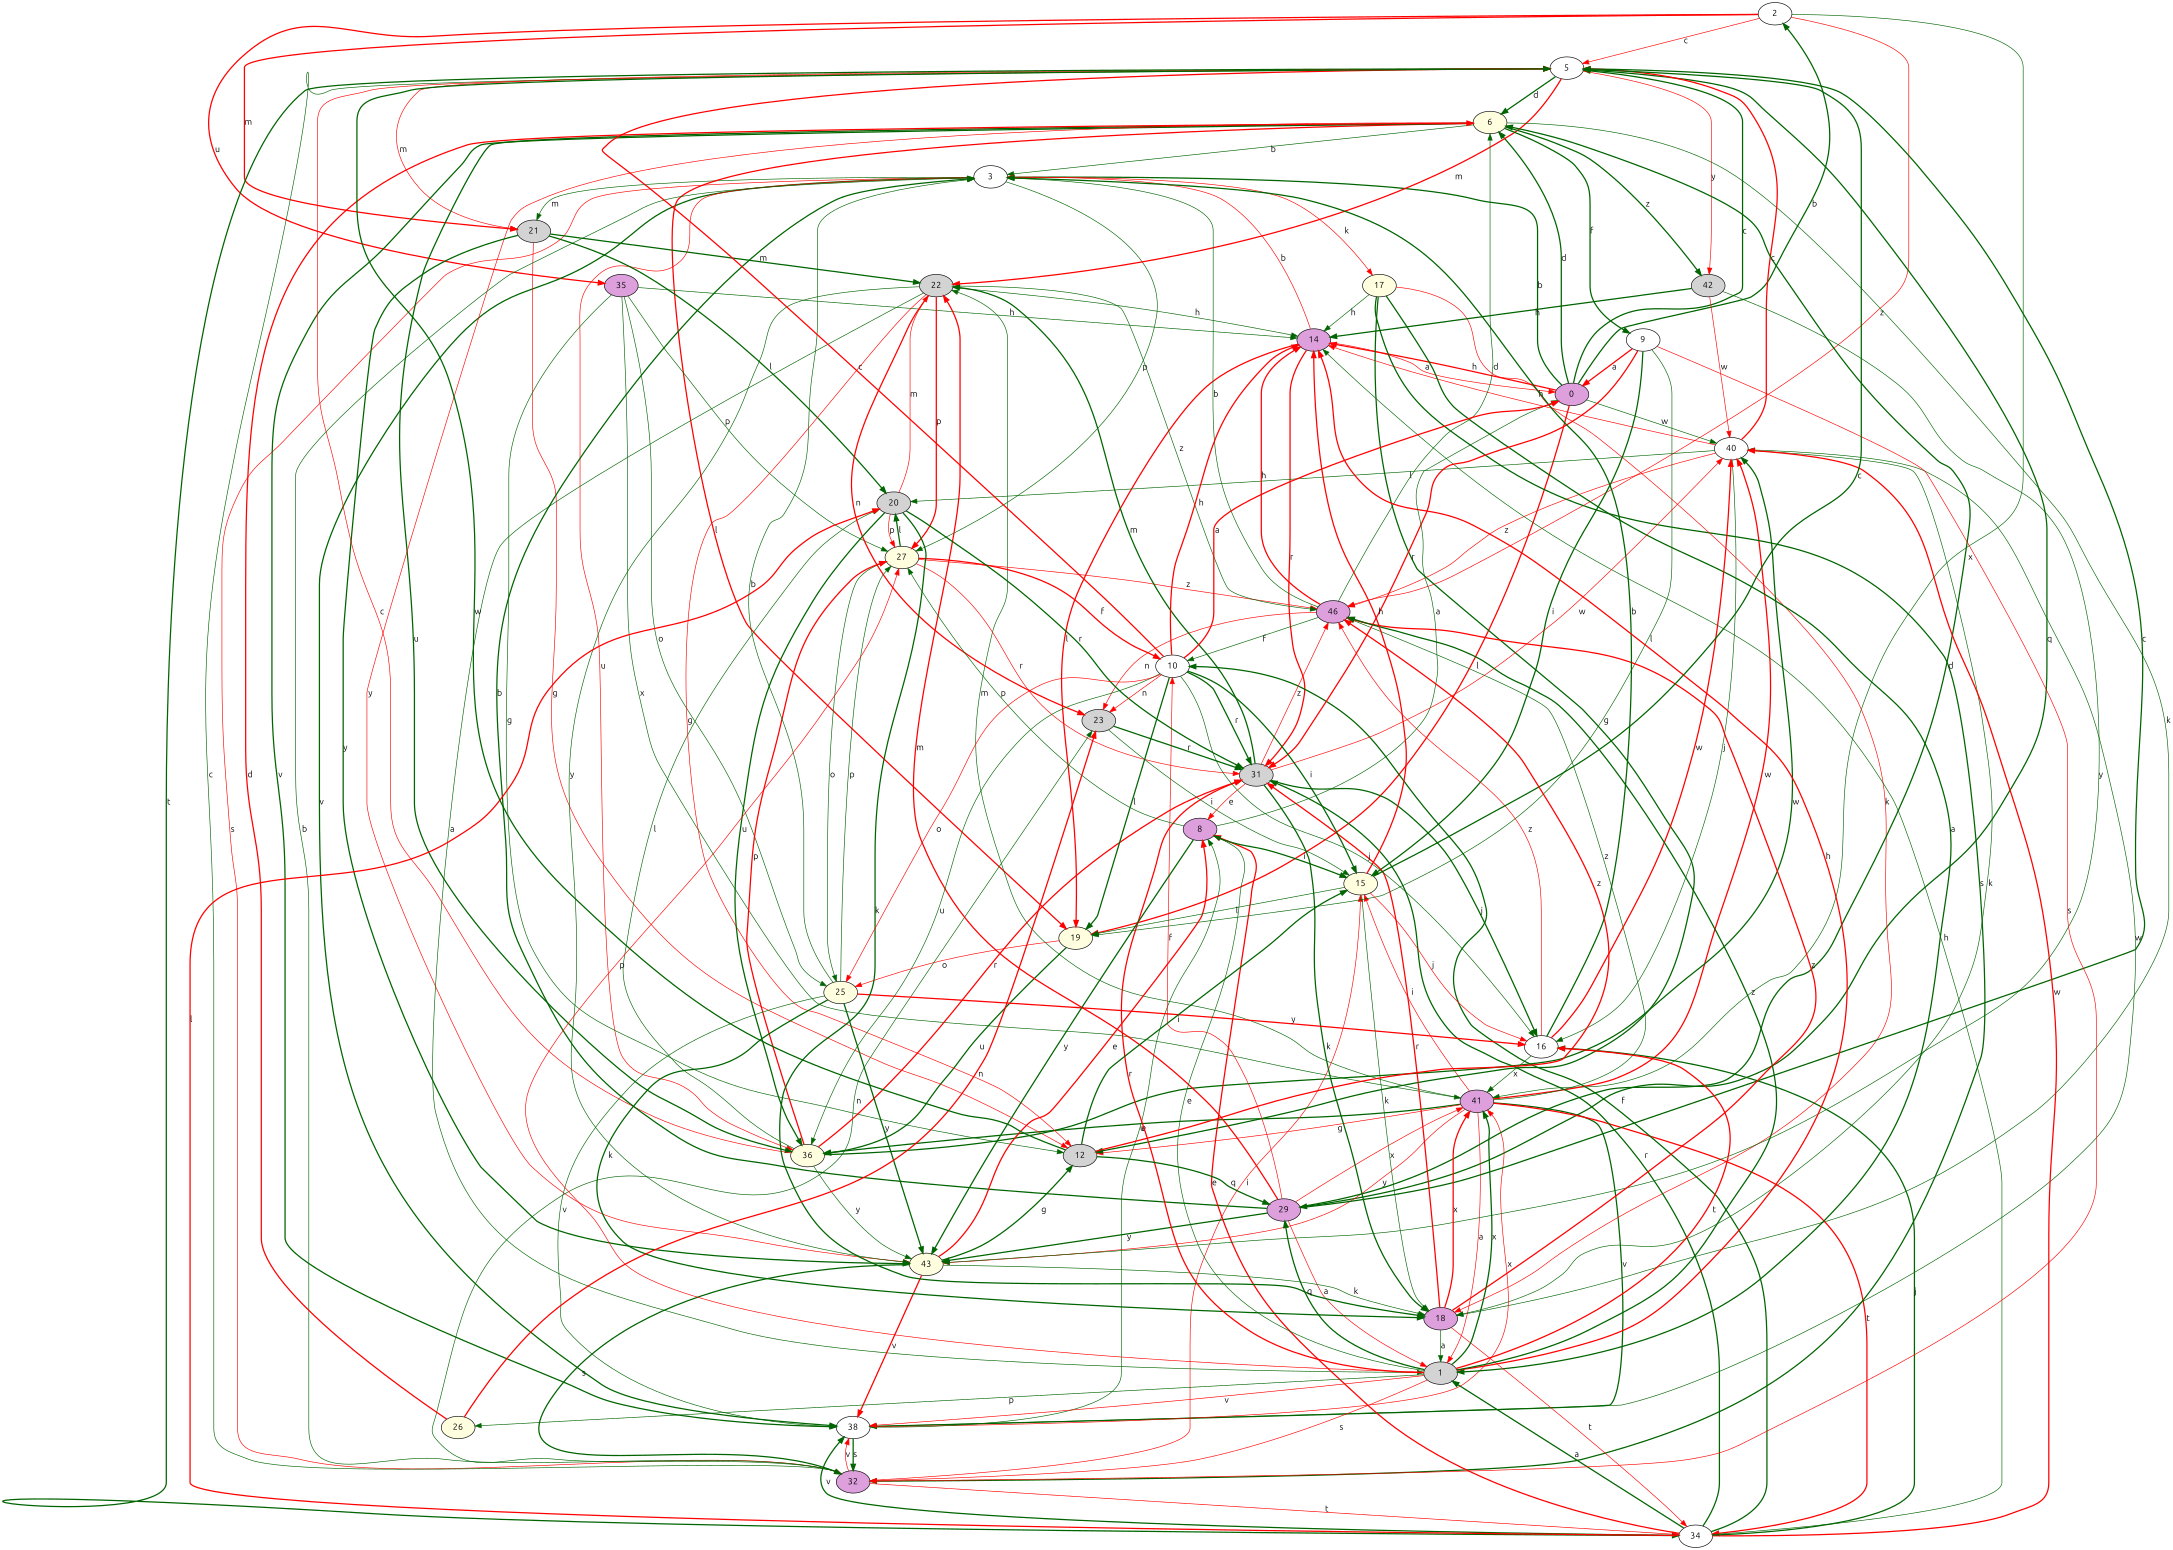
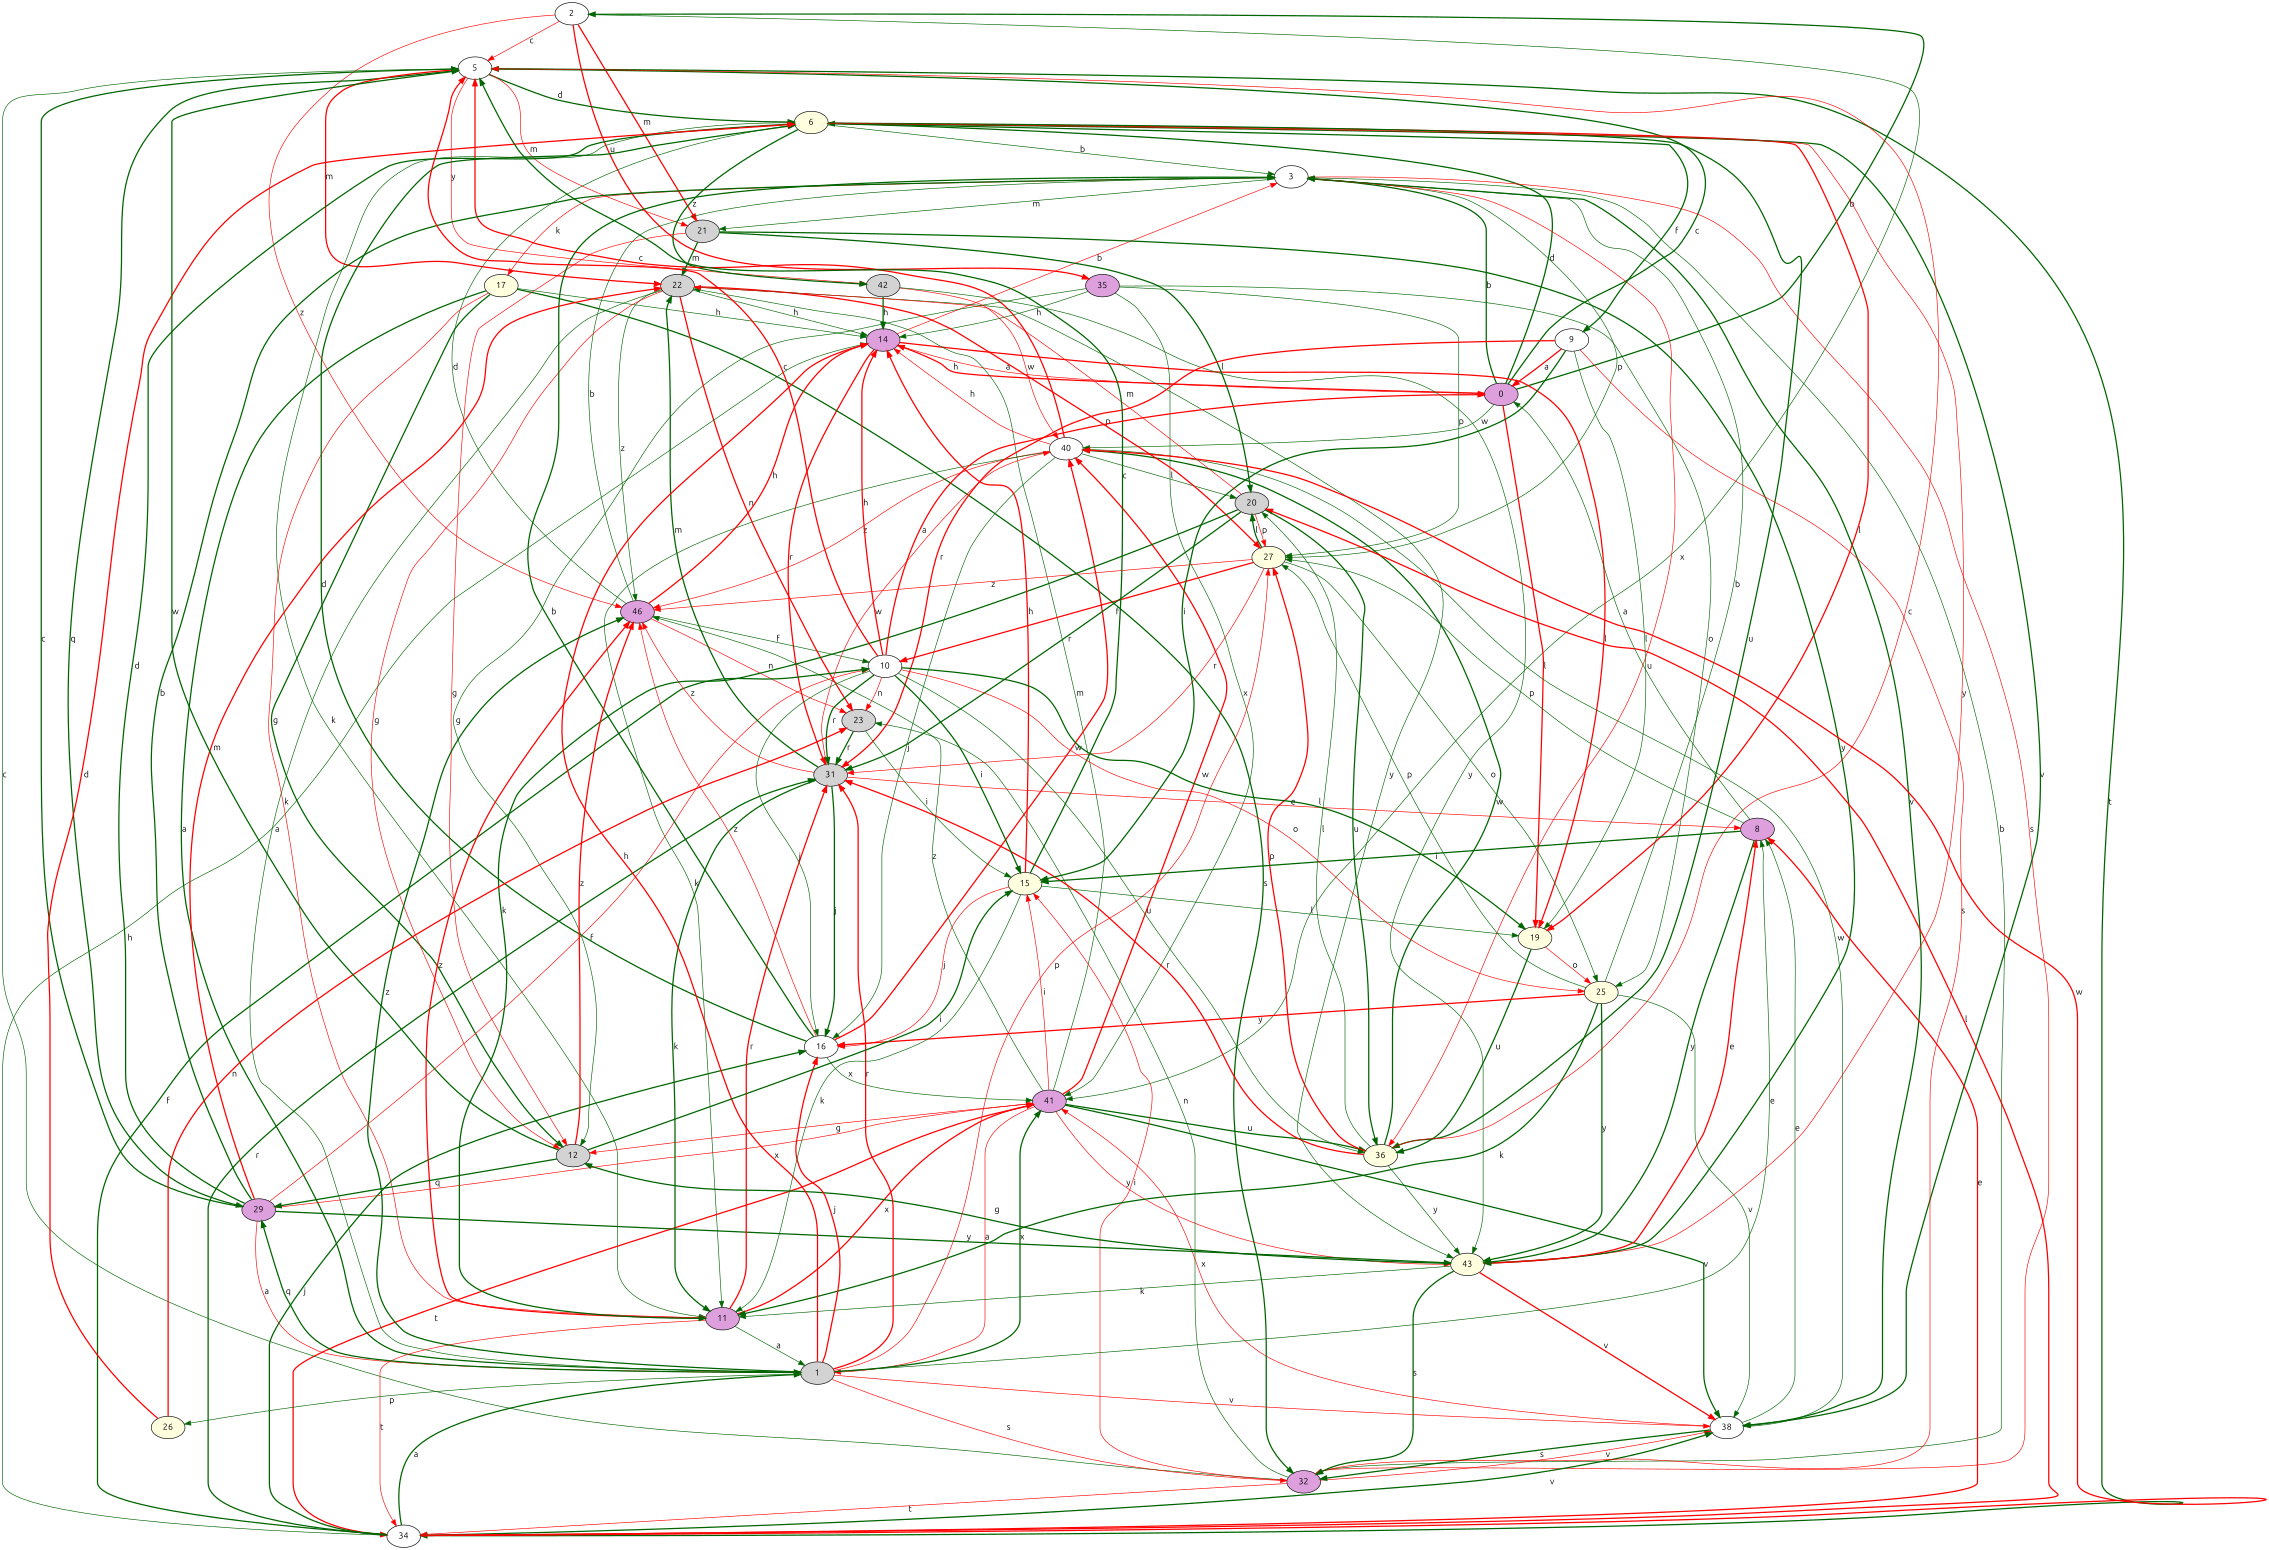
edge "16" -> "6": added, label "d"
edge "1" -> "16": label "t" -> "j"
node "18": label "18" -> "11"
